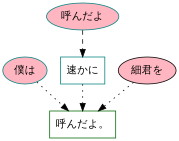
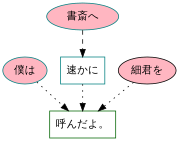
node "呼んだよ": label "呼んだよ" -> "書斎へ"
